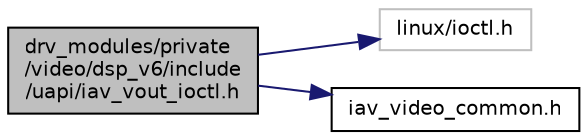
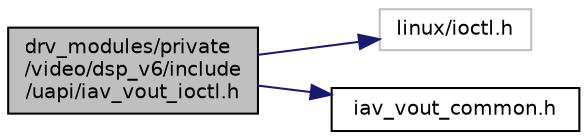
node "iav_video_common.h": label "iav_video_common.h" -> "iav_vout_common.h"
